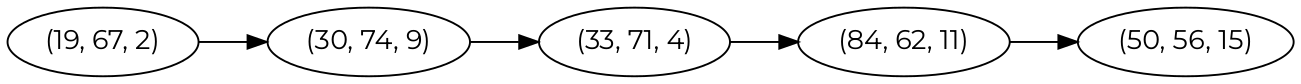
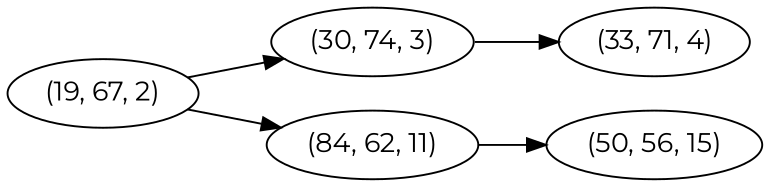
node "(30, 74, 9)": label "(30, 74, 9)" -> "(30, 74, 3)"
edge "(33, 71, 4)" -> "(84, 62, 11)": now "(19, 67, 2)" -> "(84, 62, 11)"
